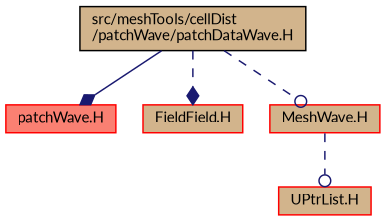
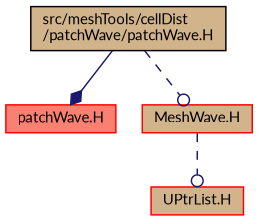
node "src/meshTools/cellDist /patchWave/patchDataWave.H": label "src/meshTools/cellDist /patchWave/patchDataWave.H" -> "src/meshTools/cellDist /patchWave/patchWave.H"
node "FieldField.H": removed
